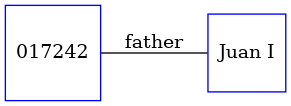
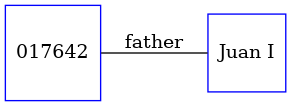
node "017242": label "017242" -> "017642"
